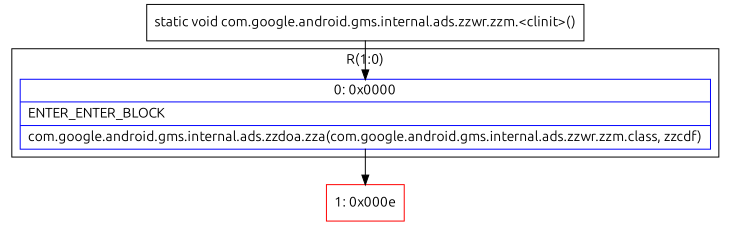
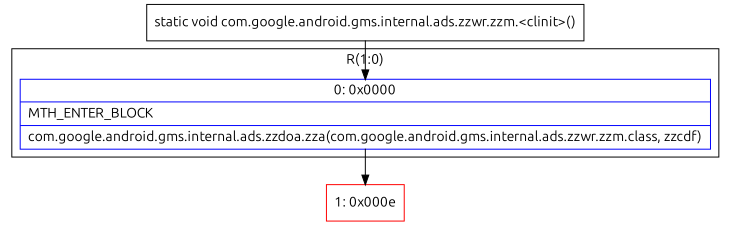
node "0: 0x0000": text "ENTER_ENTER_BLOCK" -> "MTH_ENTER_BLOCK"
